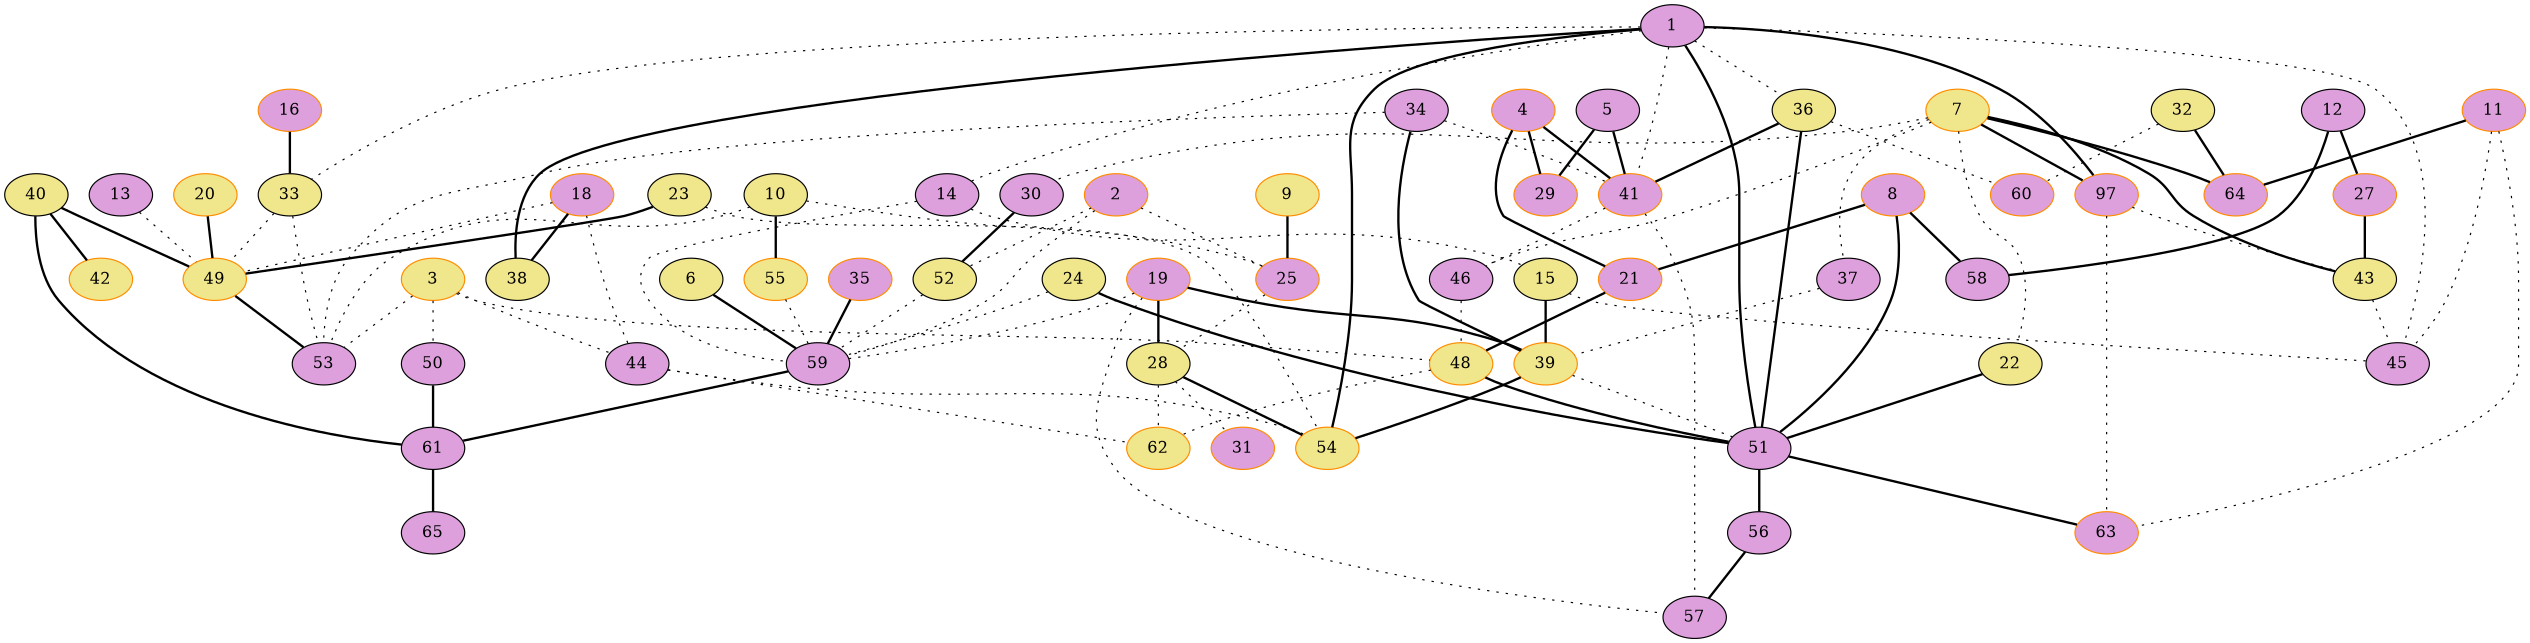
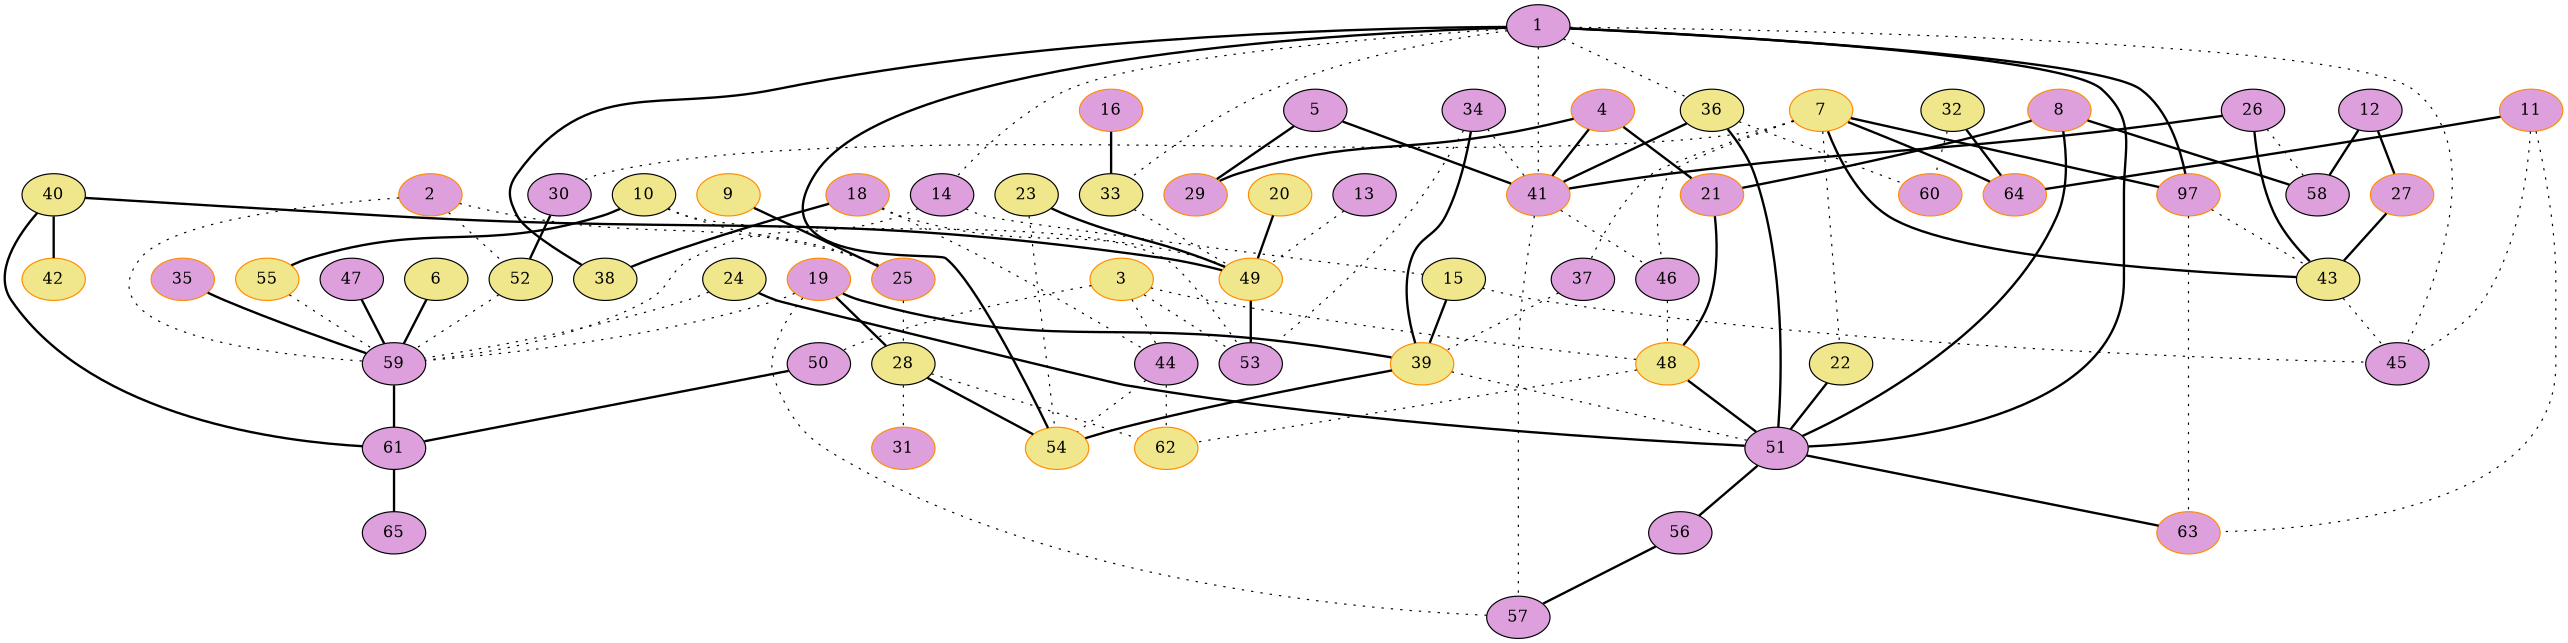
node "26": added
node "47": added
edge "33" -- "53": removed
